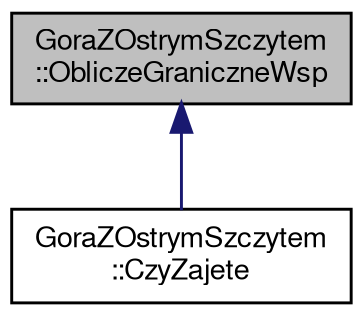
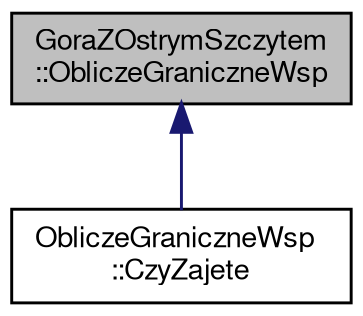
node "GoraZOstrymSzczytem ::CzyZajete": label "GoraZOstrymSzczytem ::CzyZajete" -> "ObliczeGraniczneWsp ::CzyZajete"
